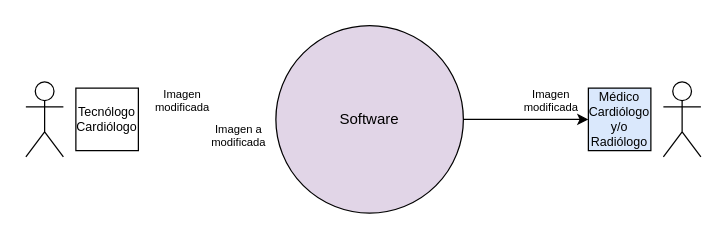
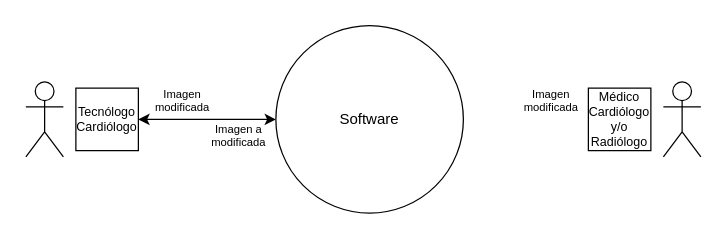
edge "Tecnólogo Cardiólogo" -- "Software": added
node "Software": fillcolor #e1d5e7 -> #ffffff
edge "Software" -> "Médico Cardiólogo y/o Radiólogo": removed
node "Médico Cardiólogo y/o Radiólogo": fillcolor #dae8fc -> #ffffff
